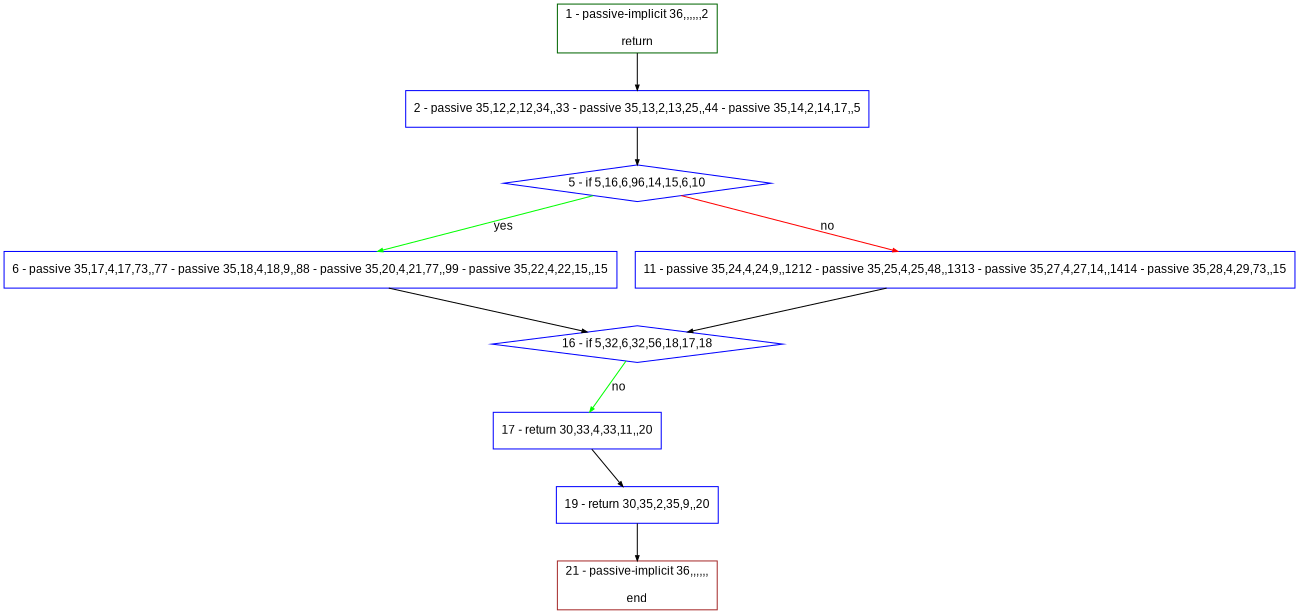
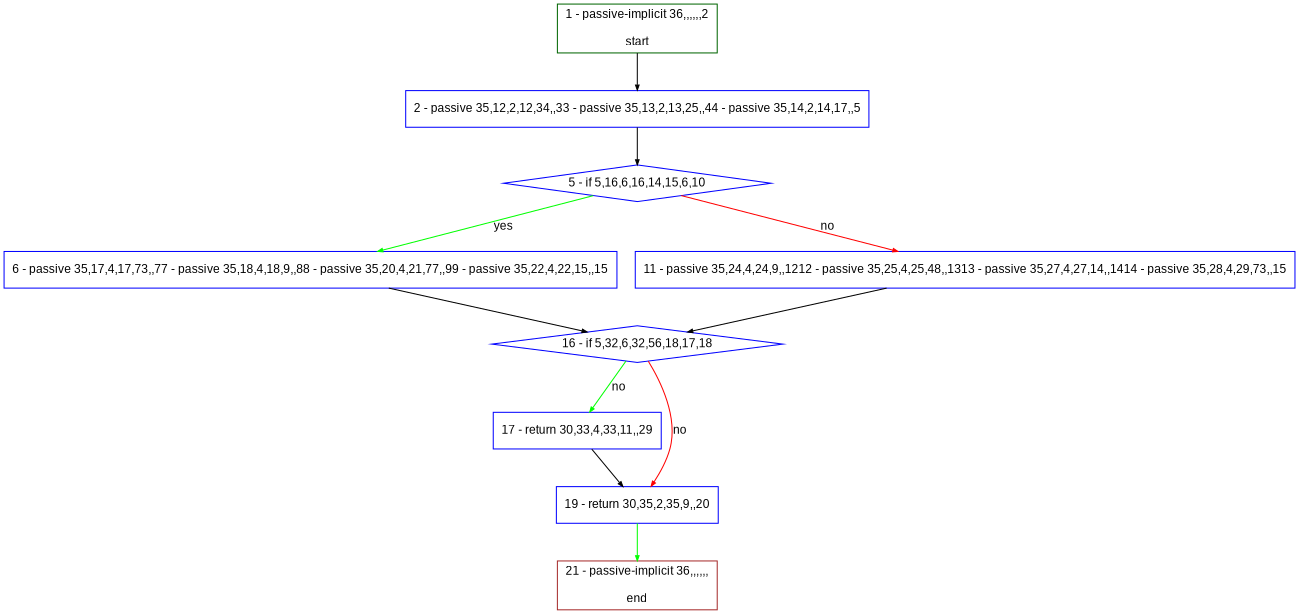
node "1 - passive-implicit 36,,,,,,2 return": label "1 - passive-implicit 36,,,,,,2 return" -> "1 - passive-implicit 36,,,,,,2 start"
node "5 - if 5,16,6,96,14,15,6,10": label "5 - if 5,16,6,96,14,15,6,10" -> "5 - if 5,16,6,16,14,15,6,10"
edge "16 - if 5,32,6,32,56,18,17,18" -> "19 - return 30,35,2,35,9,,20": added, label "no"
node "17 - return 30,33,4,33,11,,20": label "17 - return 30,33,4,33,11,,20" -> "17 - return 30,33,4,33,11,,29"
edge "19 - return 30,35,2,35,9,,20" -> "21 - passive-implicit 36,,,,,, end": color #000000 -> #00ff00
